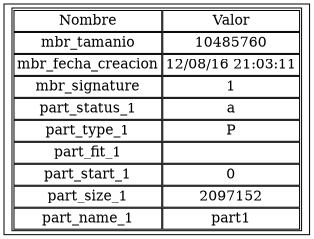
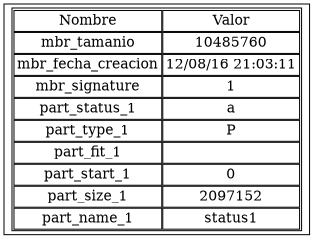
node "Nombre": text "part1" -> "status1"
